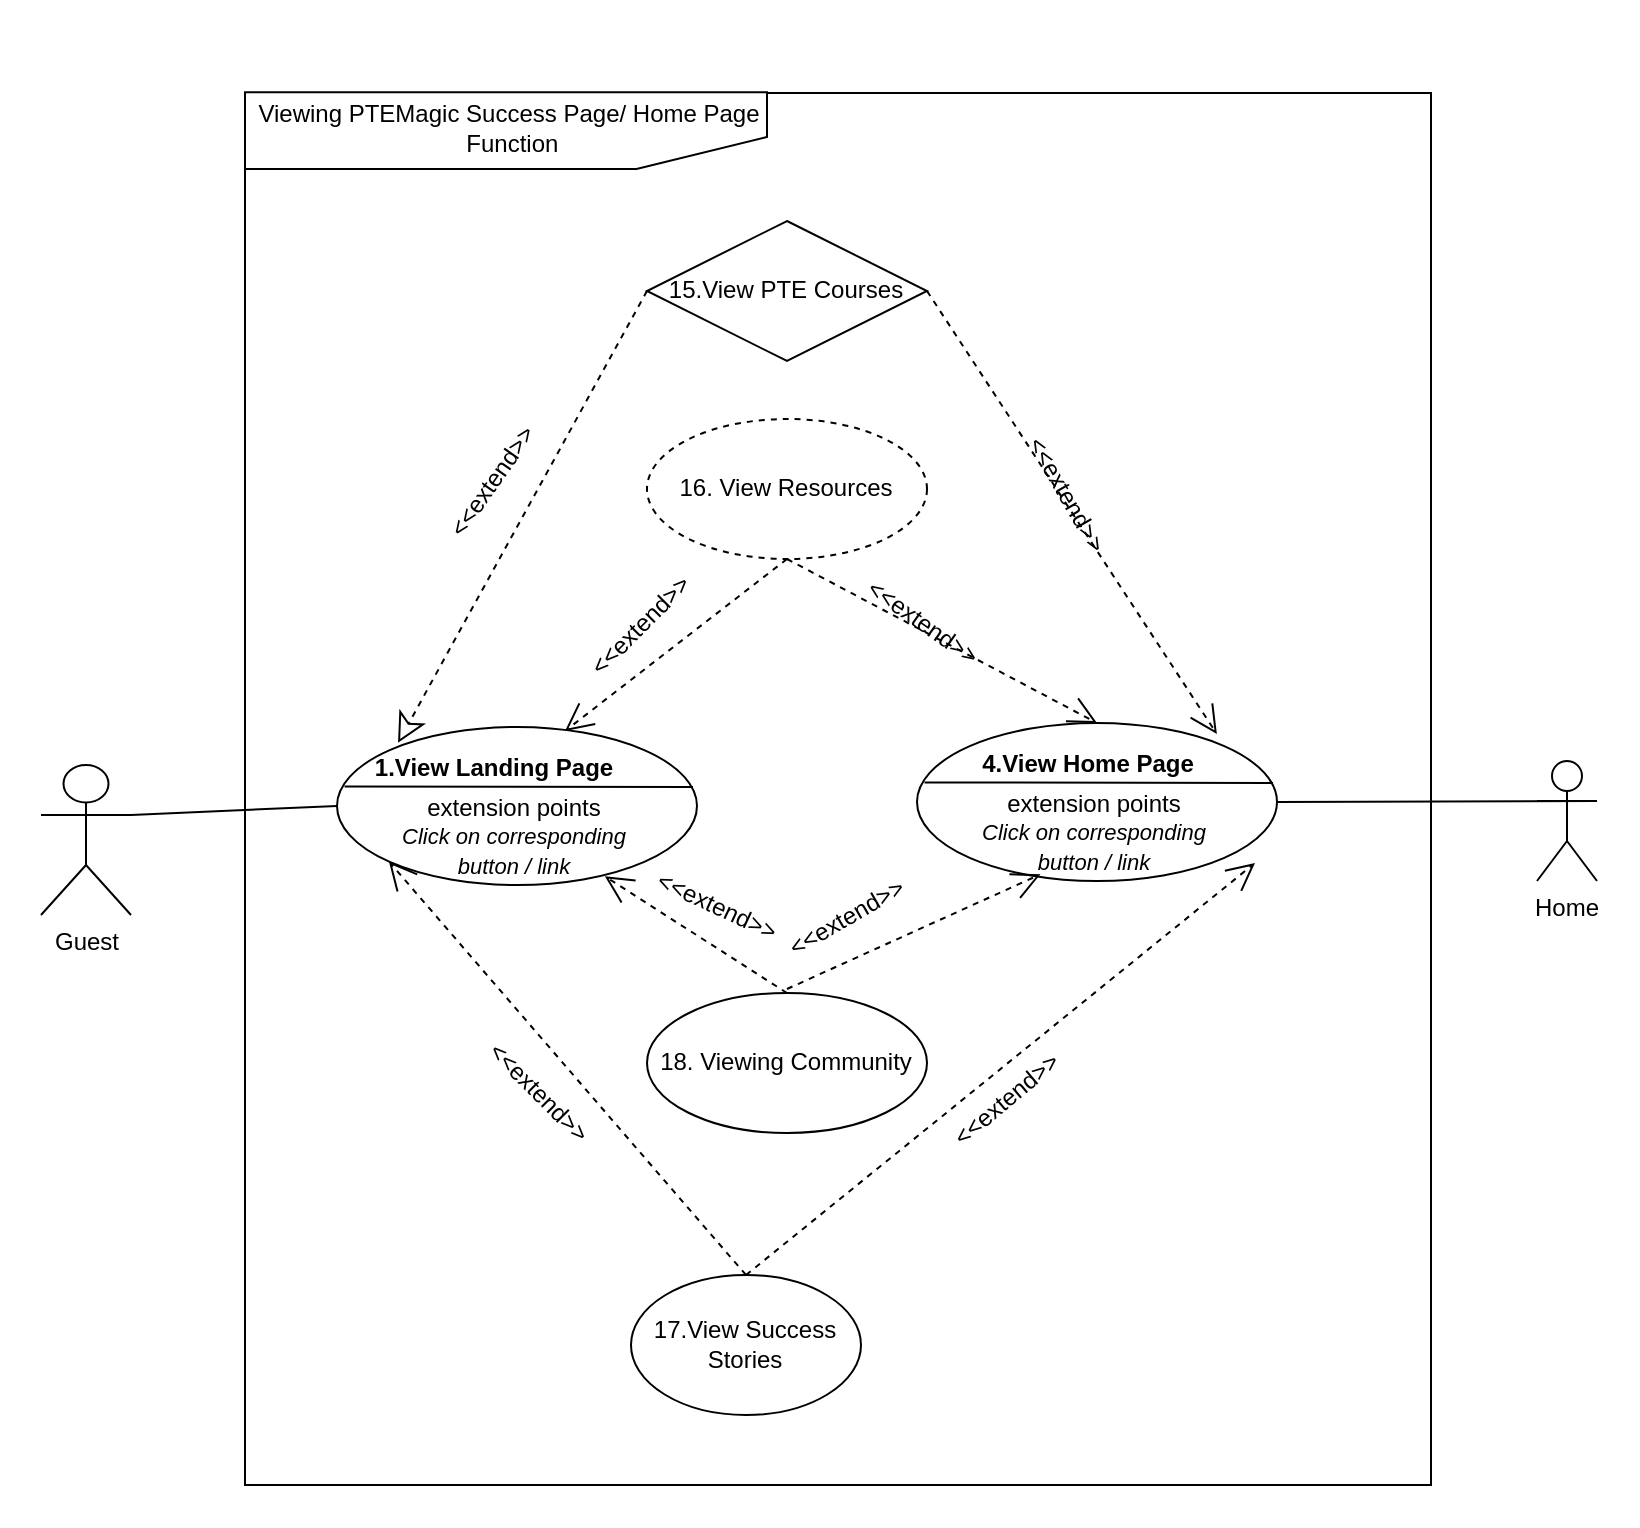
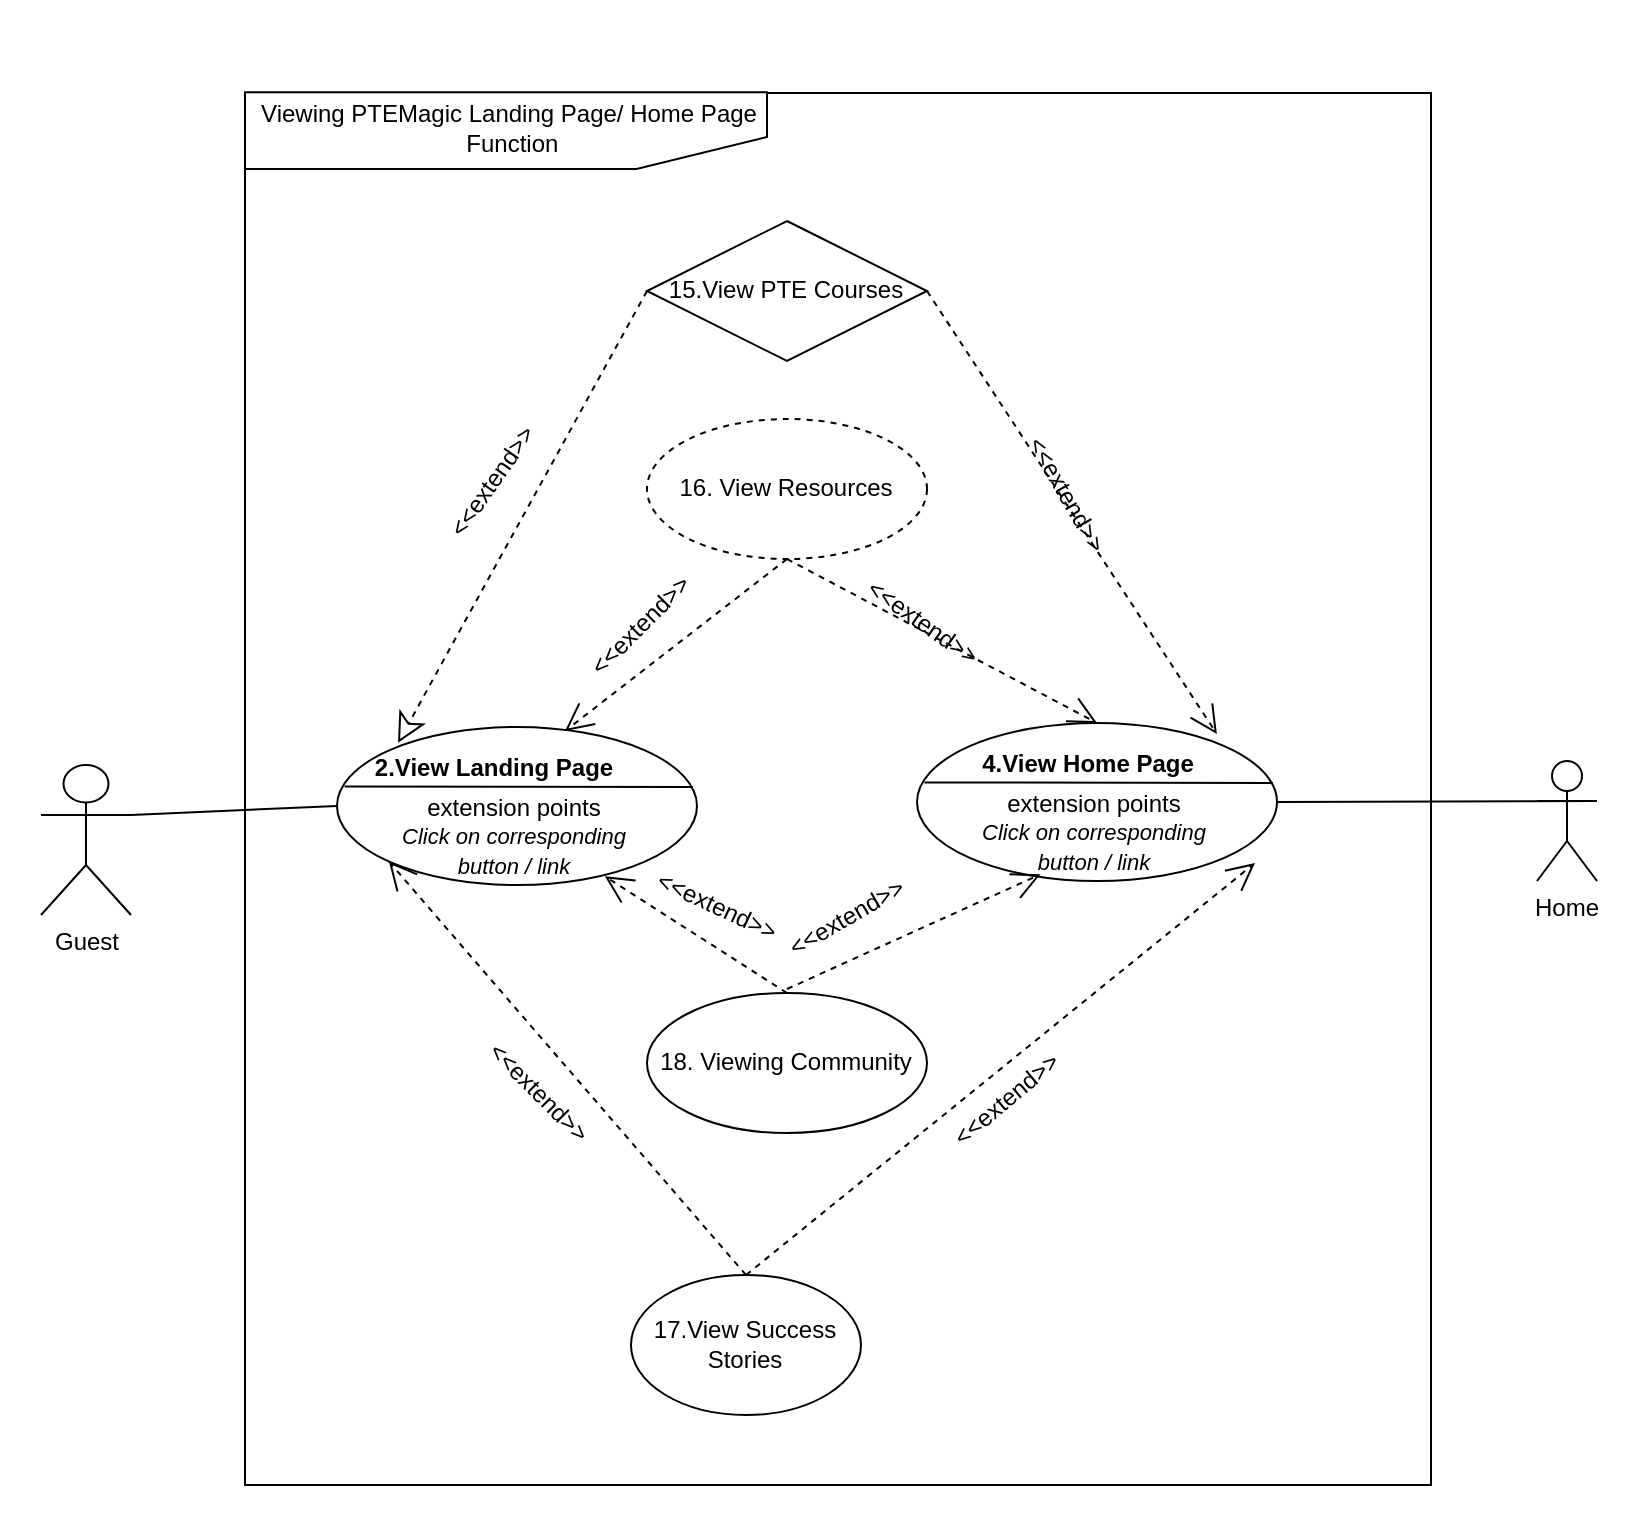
node "Viewing PTEMagic Success Page/ Home Page Function": label "Viewing PTEMagic Success Page/ Home Page Function" -> "Viewing PTEMagic Landing Page/ Home Page Function"
node "1.View Landing Page": label "1.View Landing Page" -> "2.View Landing Page"
